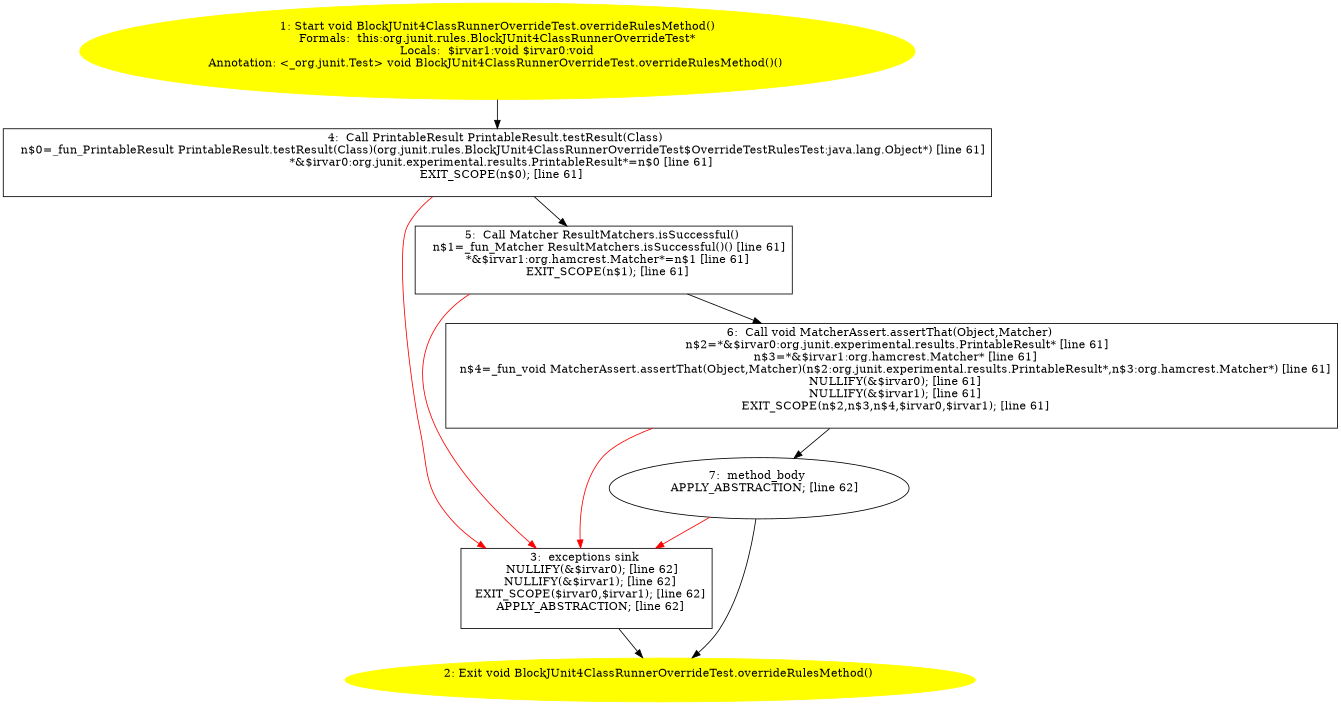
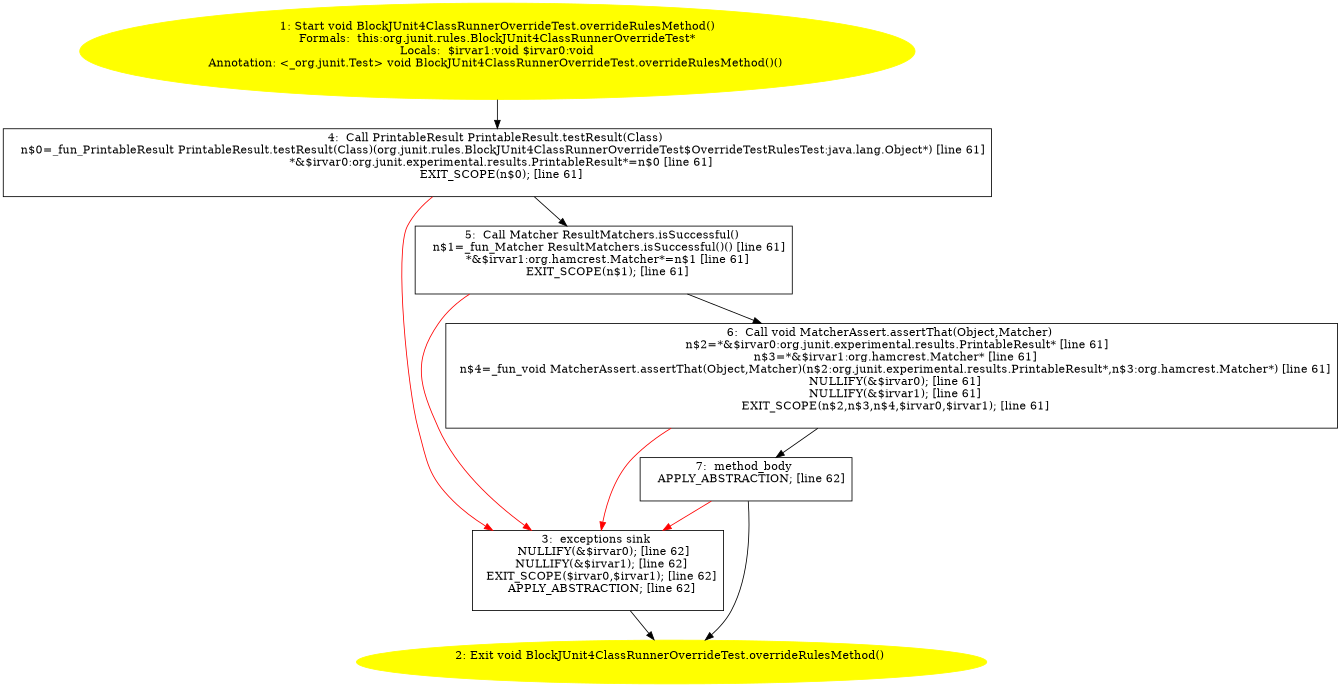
node "7:  method_body APPLY_ABSTRACTION; [line 62]": shape ellipse -> box
